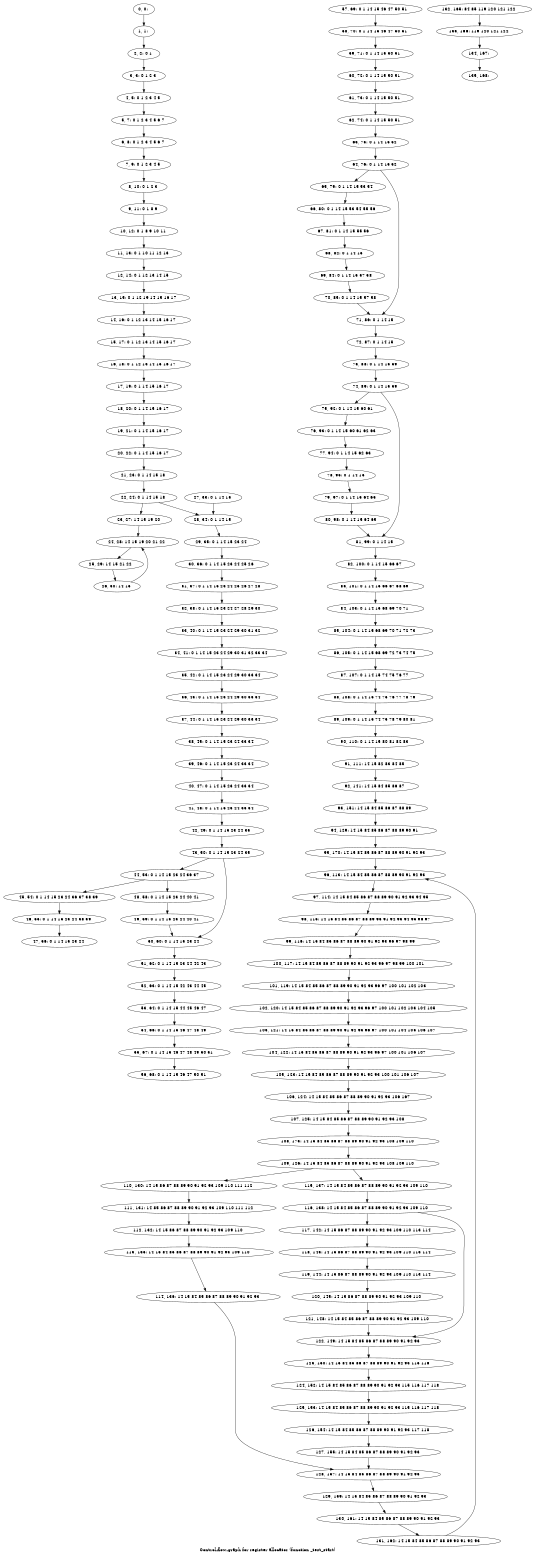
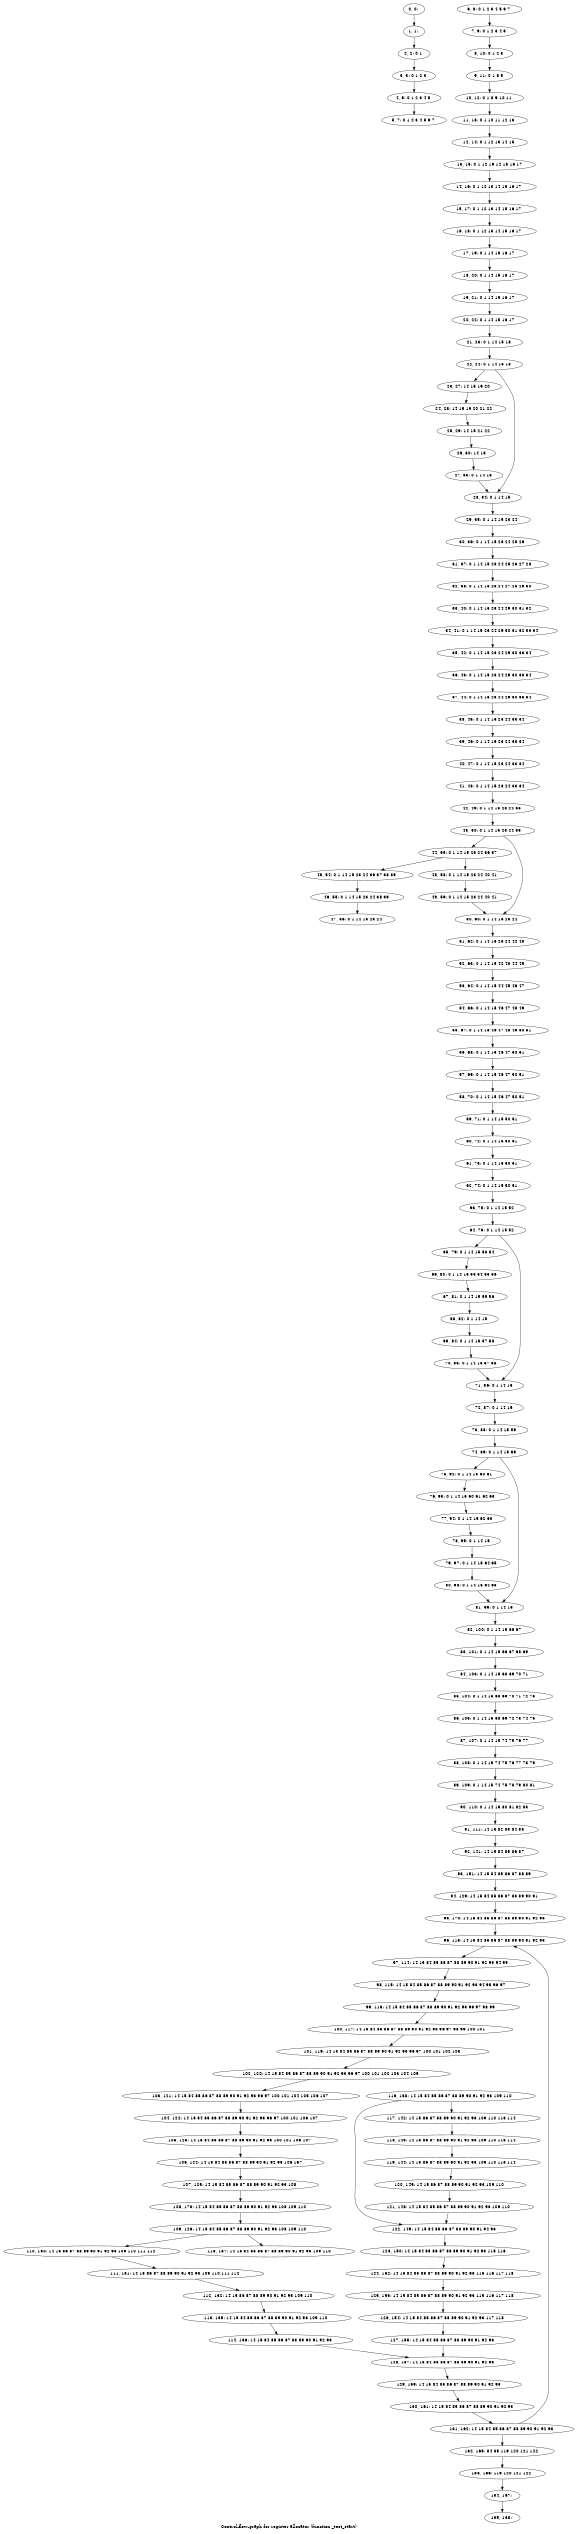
edge "5, 7: 0 1 2 3 4 5 6 7" -> "6, 8: 0 1 2 3 4 5 6 7": removed
edge "26, 30: 14 15" -> "24, 28: 14 15 19 20 21 22": now "26, 30: 14 15" -> "27, 33: 0 1 14 15"
node "98, 115: 14 15 84 85 86 87 88 89 93 91 92 93 94 95 96 97": label "98, 115: 14 15 84 85 86 87 88 89 93 91 92 93 94 95 96 97" -> "98, 115: 14 15 84 85 86 87 88 89 90 91 92 93 94 95 96 97"
edge "56, 68: 0 1 14 15 46 47 50 51" -> "57, 69: 0 1 14 15 46 47 50 51": added
edge "115, 137: 14 15 84 85 86 87 88 89 90 91 92 93 109 110" -> "116, 138: 14 15 84 85 86 87 88 89 90 91 92 93 109 110": removed
node "111, 131: 14 85 86 87 88 89 90 91 92 93 109 110 111 112": label "111, 131: 14 85 86 87 88 89 90 91 92 93 109 110 111 112" -> "111, 131: 14 15 86 87 88 89 90 91 92 93 109 110 111 112"
edge "131, 162: 14 15 84 85 86 87 88 89 90 91 92 93" -> "132, 165: 84 85 119 120 121 122": added
